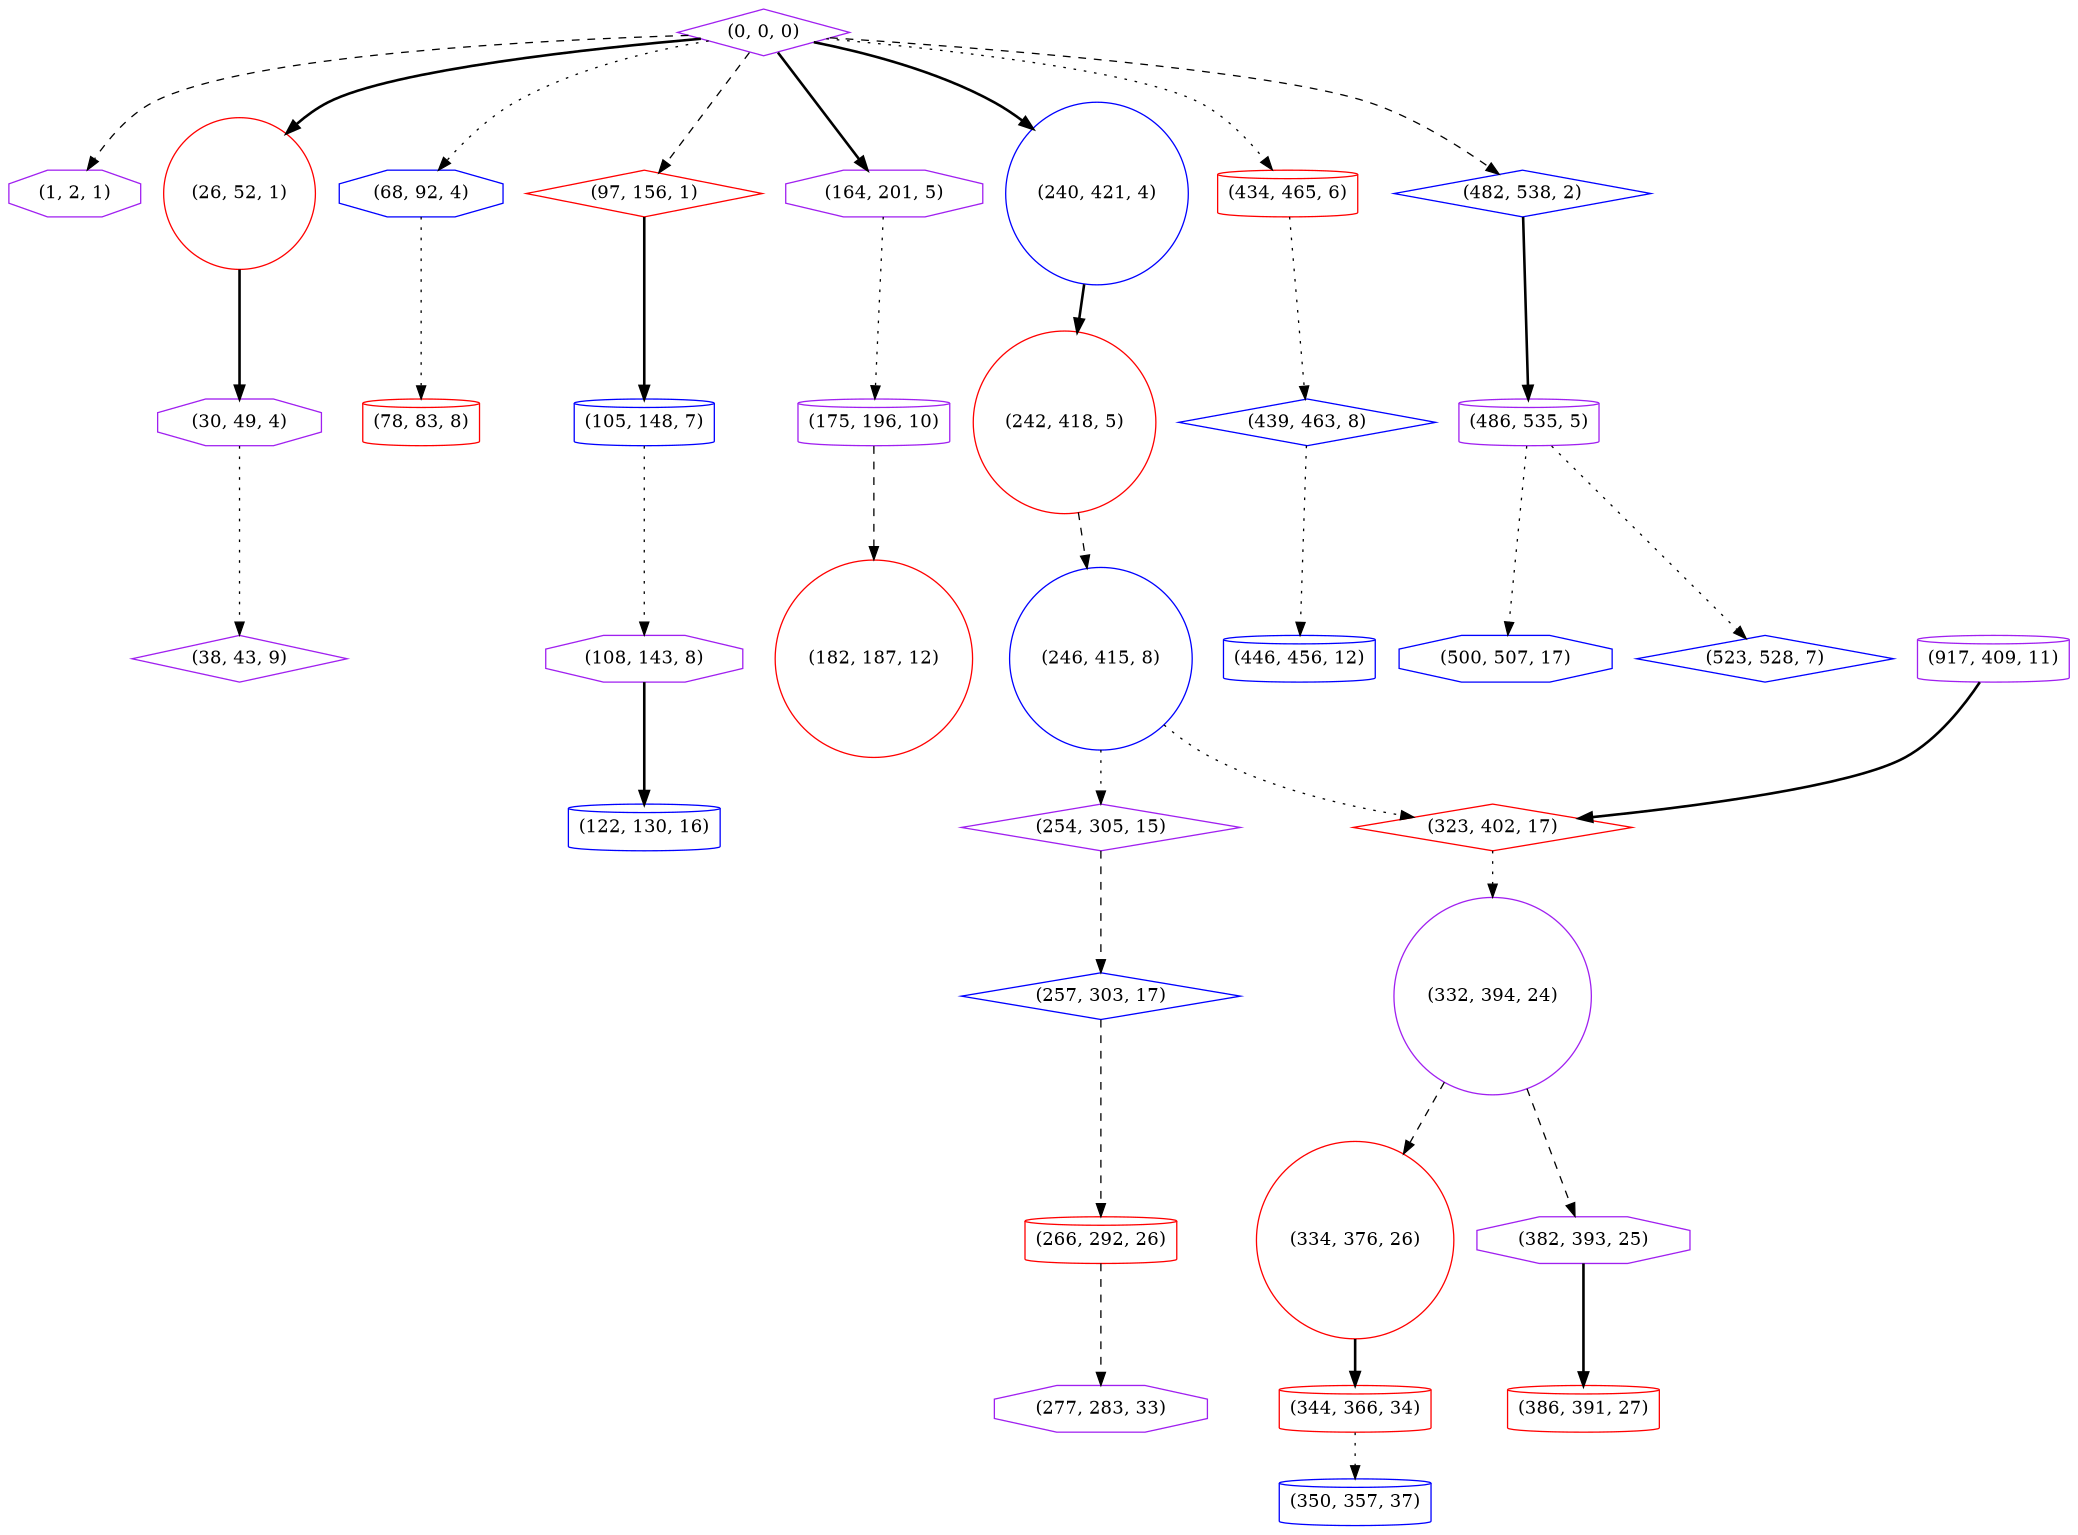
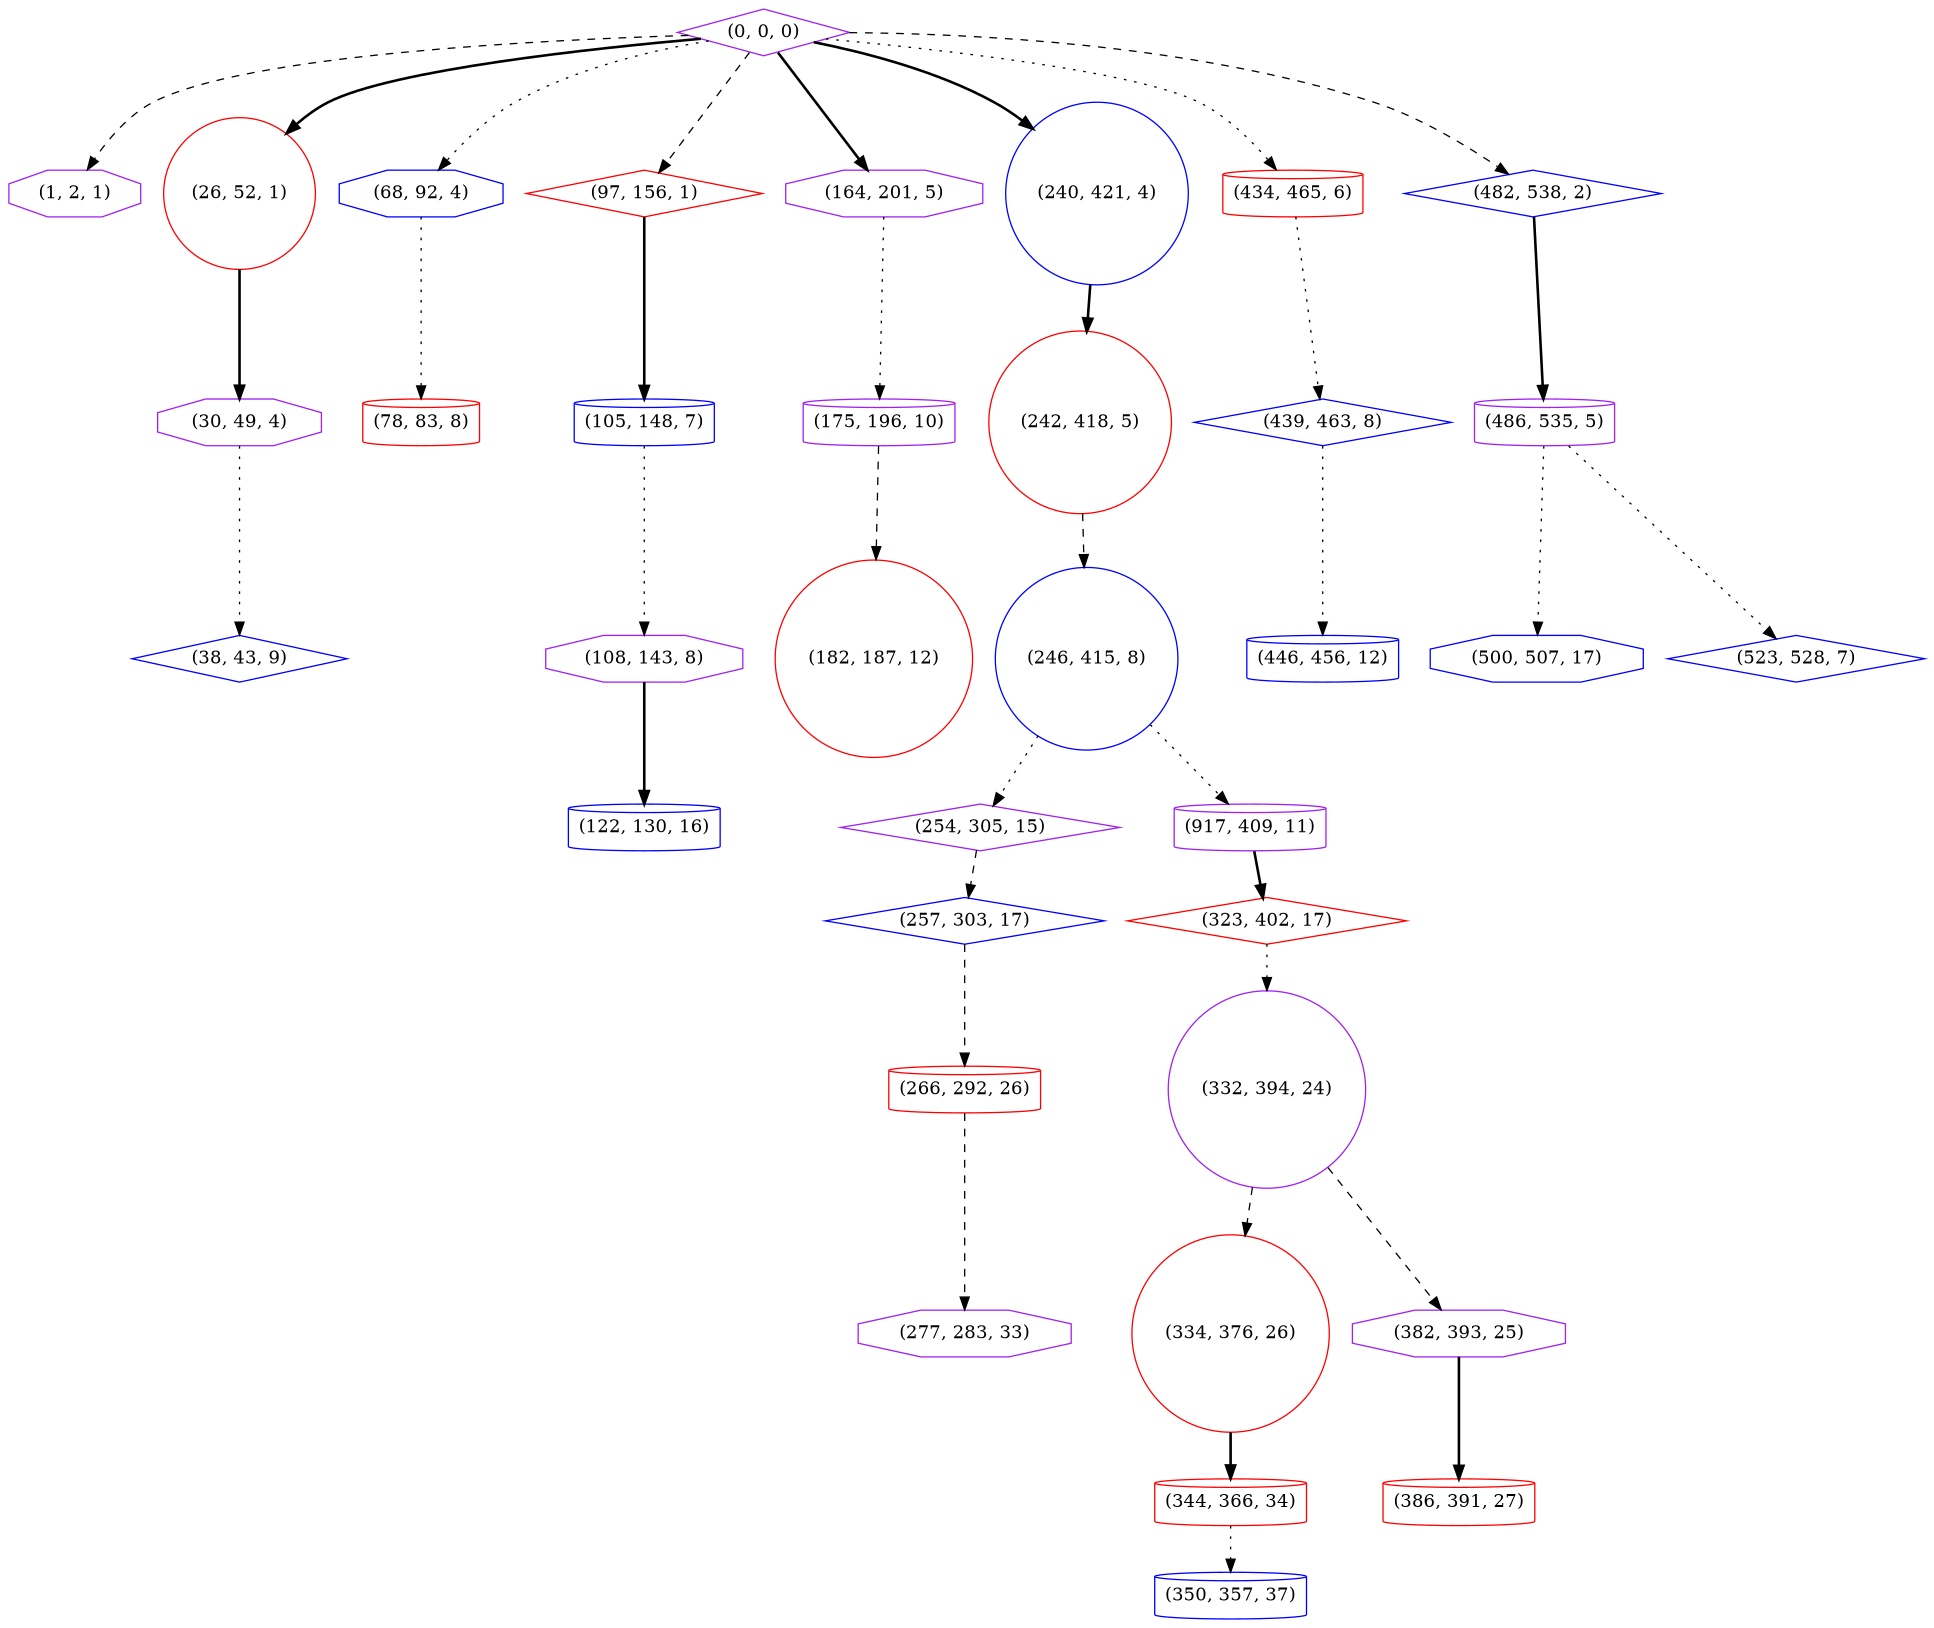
node "(38, 43, 9)": color purple -> blue
edge "(246, 415, 8)" -> "(323, 402, 17)": now "(246, 415, 8)" -> "(917, 409, 11)"
